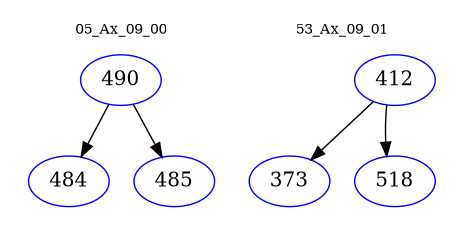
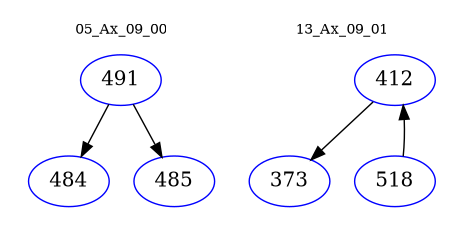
cluster "53_Ax_09_01": label "53_Ax_09_01" -> "13_Ax_09_01"
node "490": label "490" -> "491"
edge "412" -> "518": reversed
